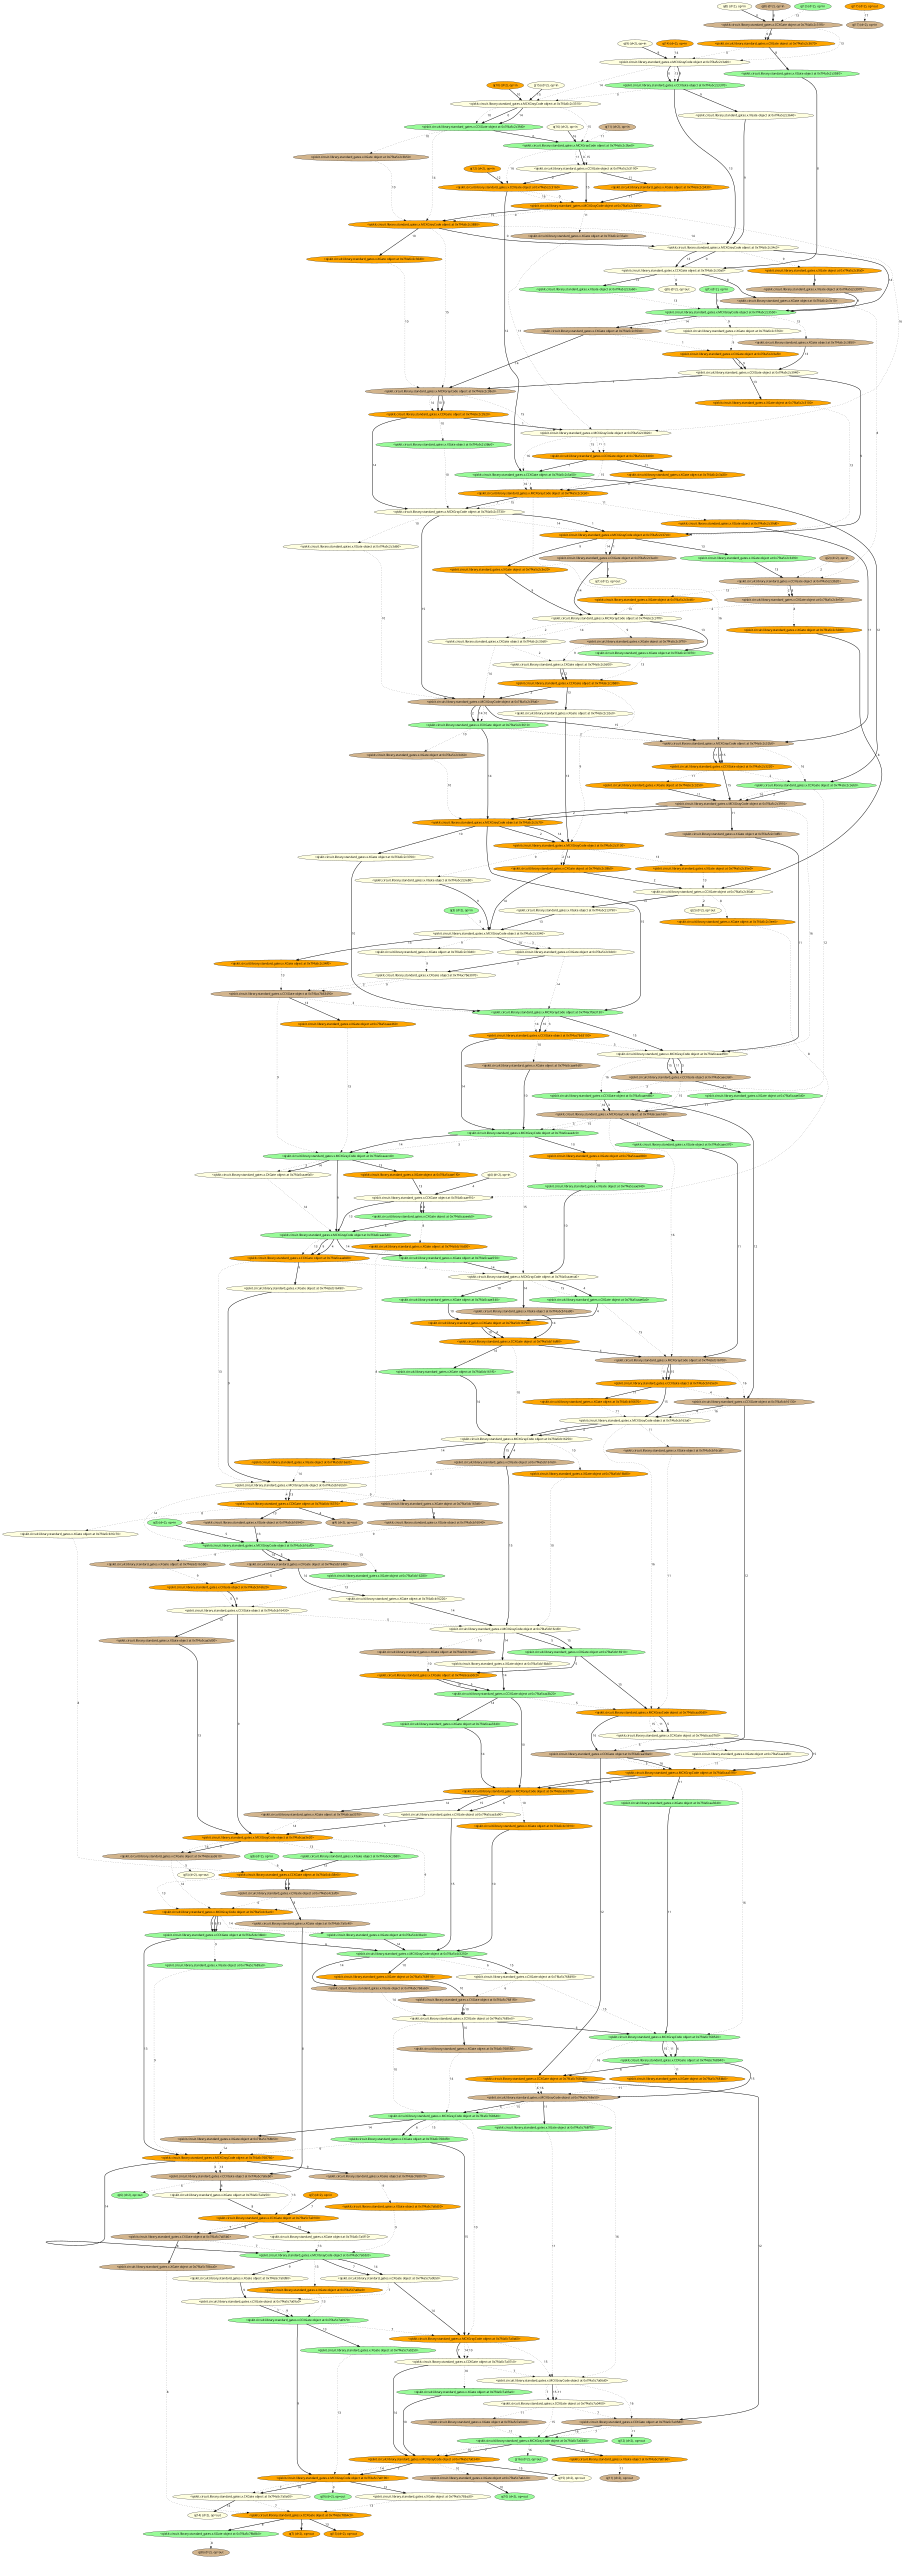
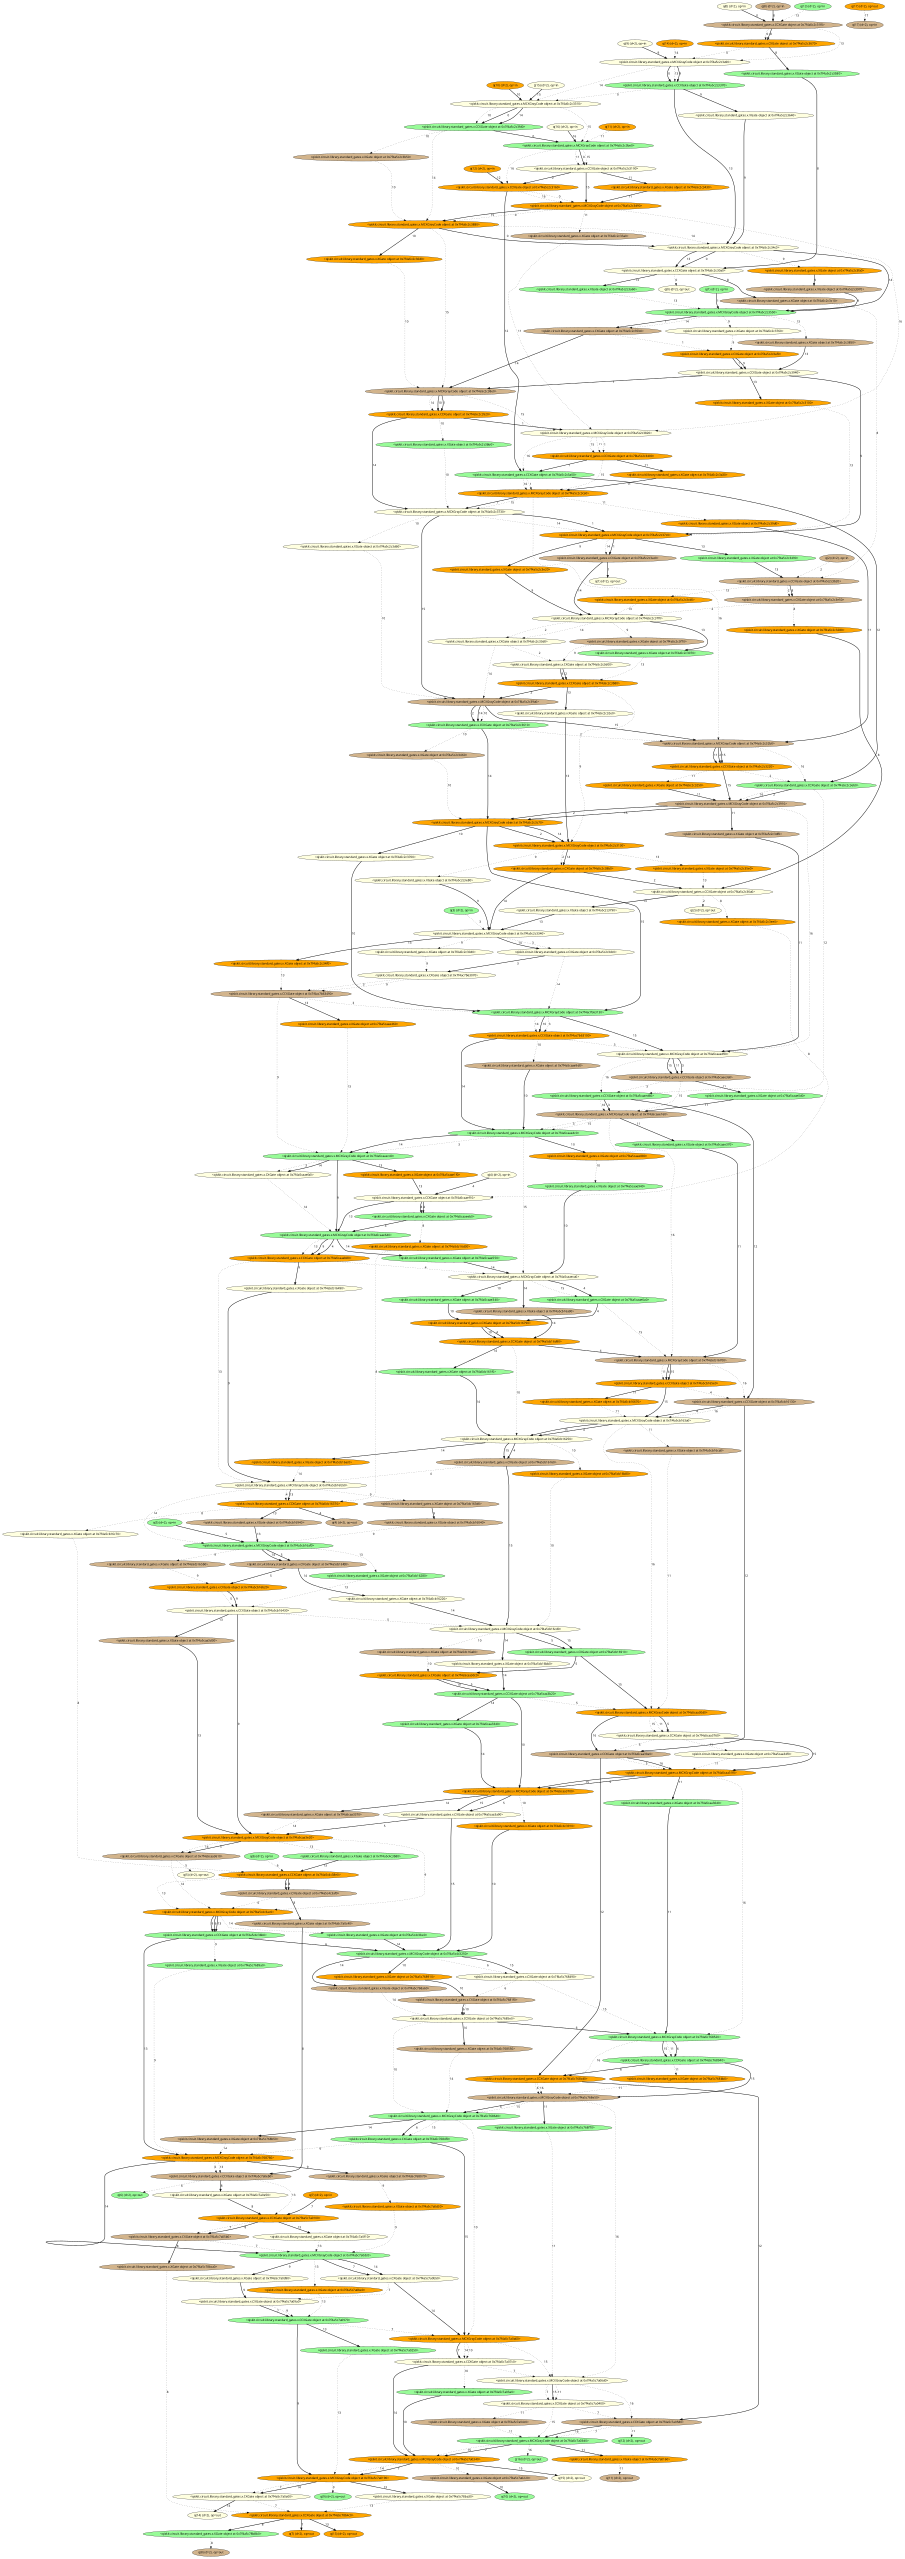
node "q(11) (d=2), op=in": fillcolor tan -> orange
